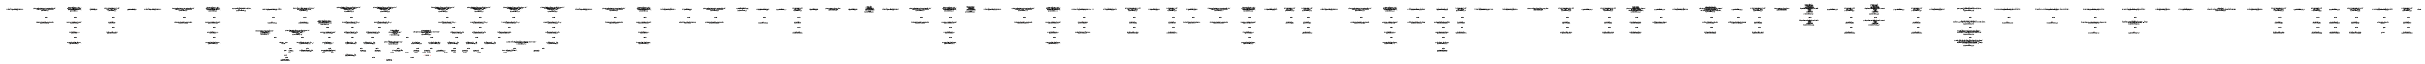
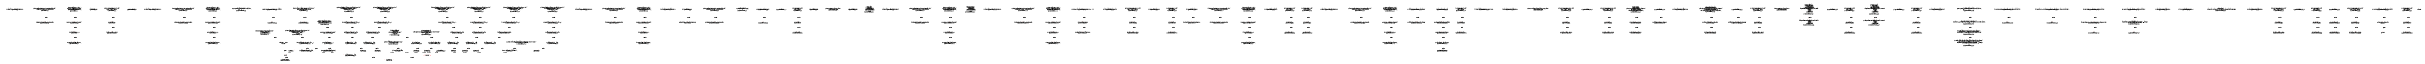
node "155_ vundflw = vundflw -10; 806-expression_statement-156-156": added
edge "71_ if__isActive == isActive 401-if-72-72" -> "71_ return; 405-return-72-72": now "62_ uint transferValue_intou33 = 10; 357-new_variable-63-63" -> "71_ return; 405-return-72-72"
edge "53_ return true; 309-return-54-54" -> "0_ exit_node": now "33_ onlyOwner 186-expression_statement-34-34" -> "0_ exit_node"
